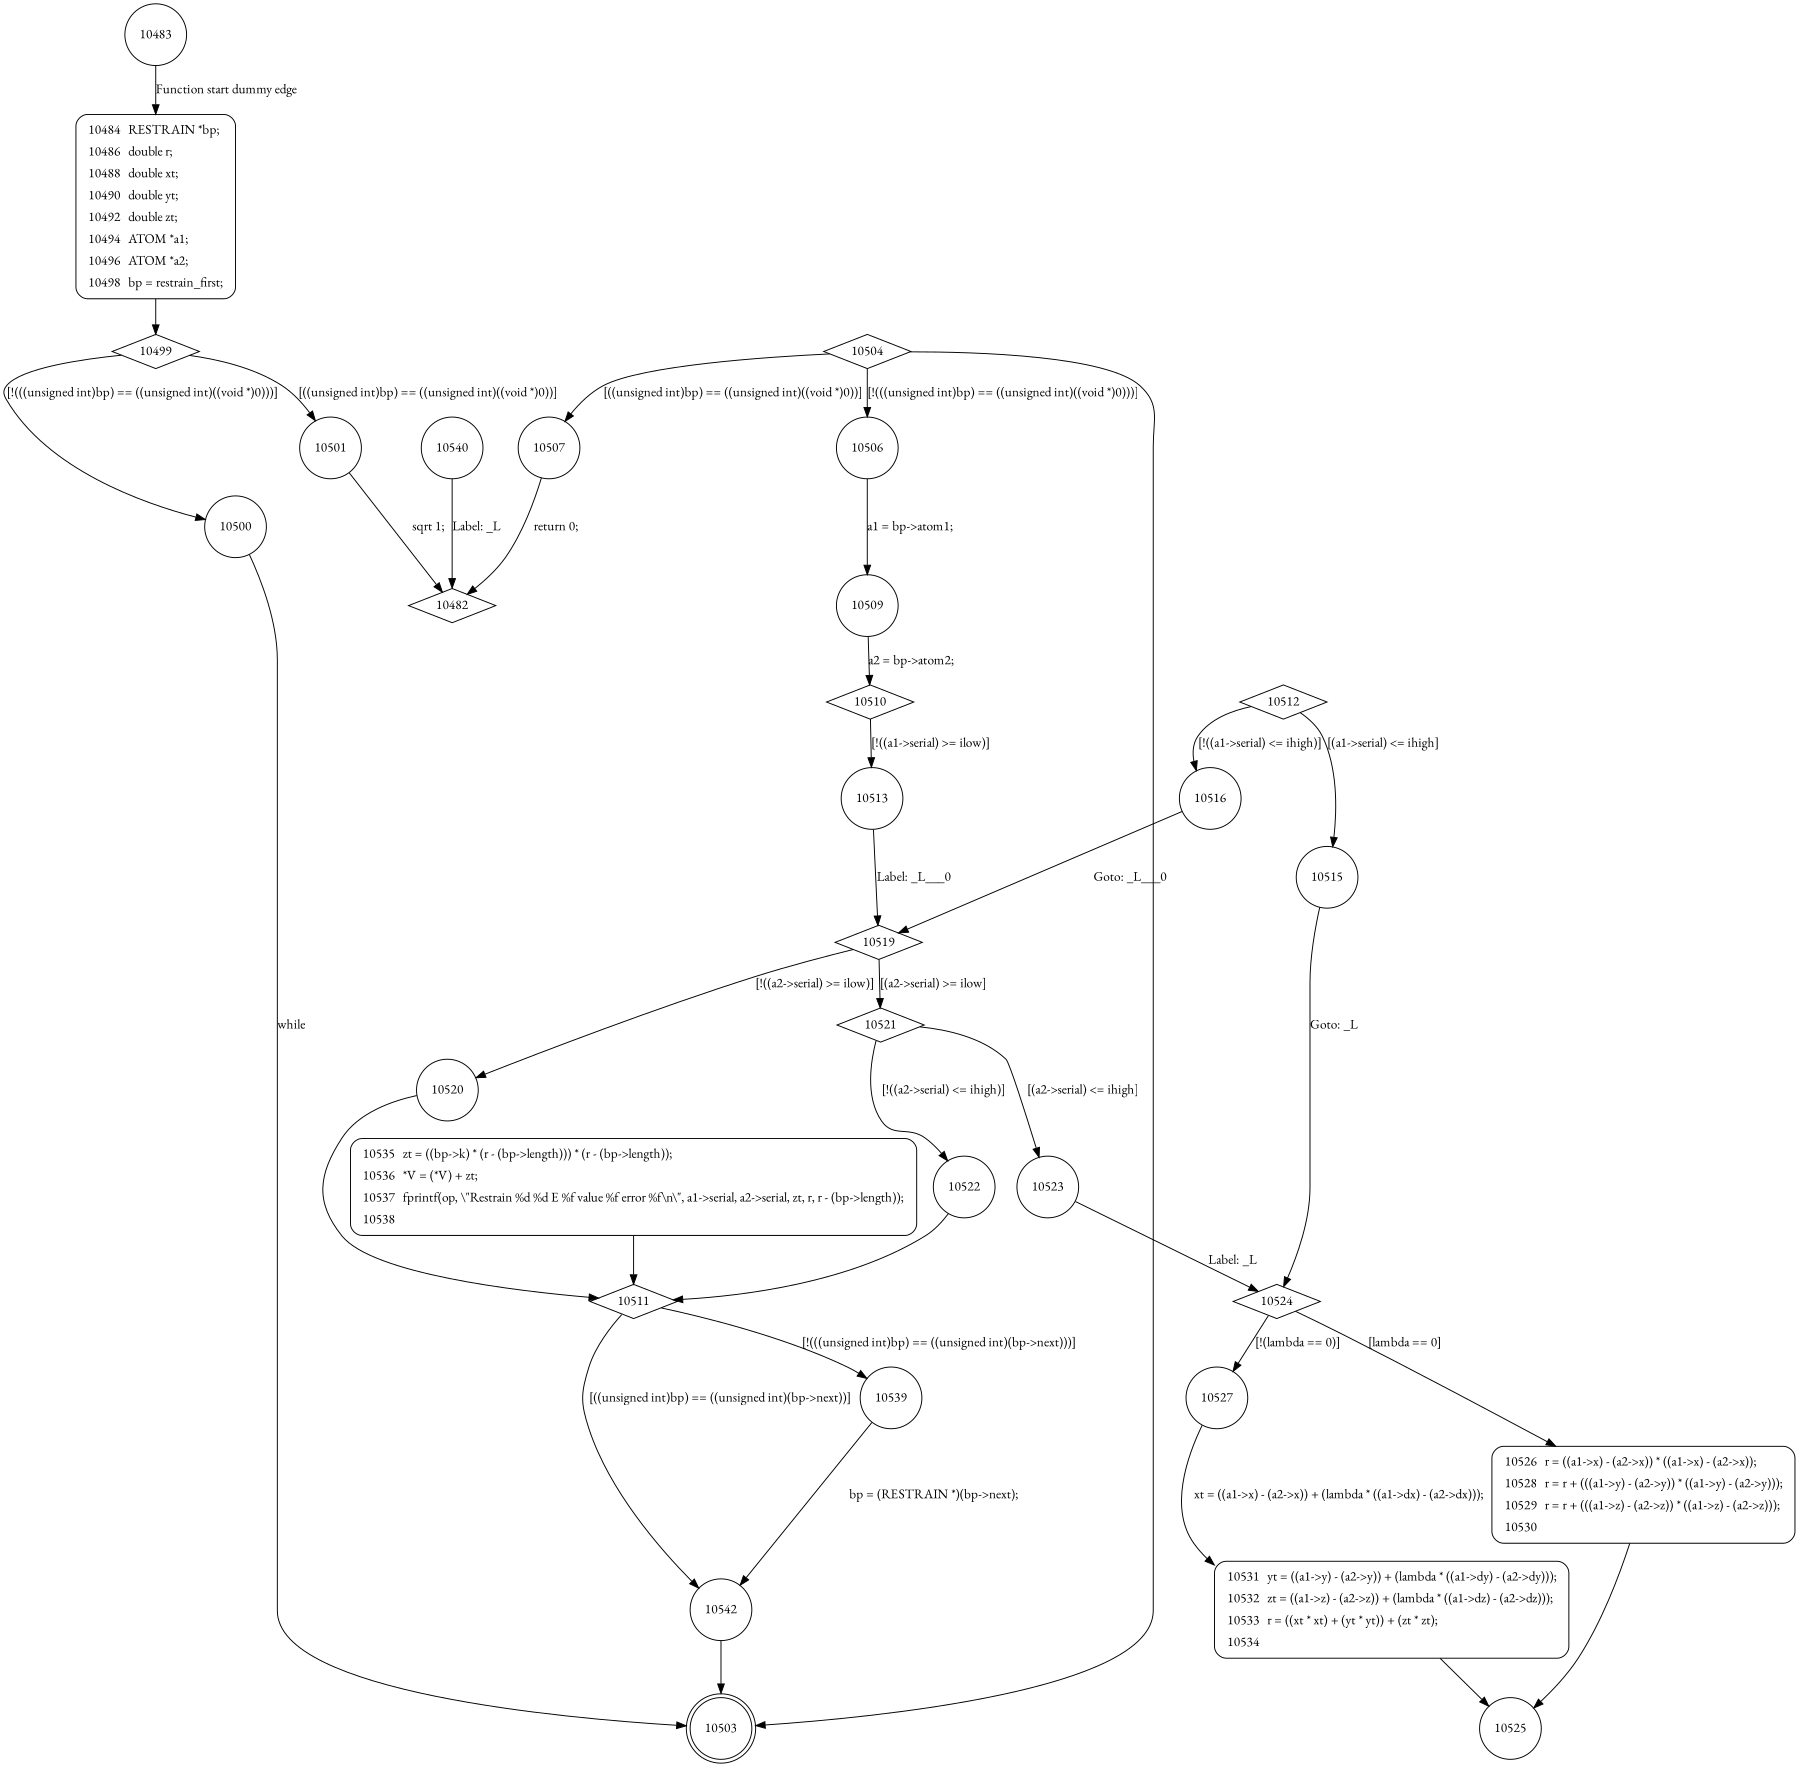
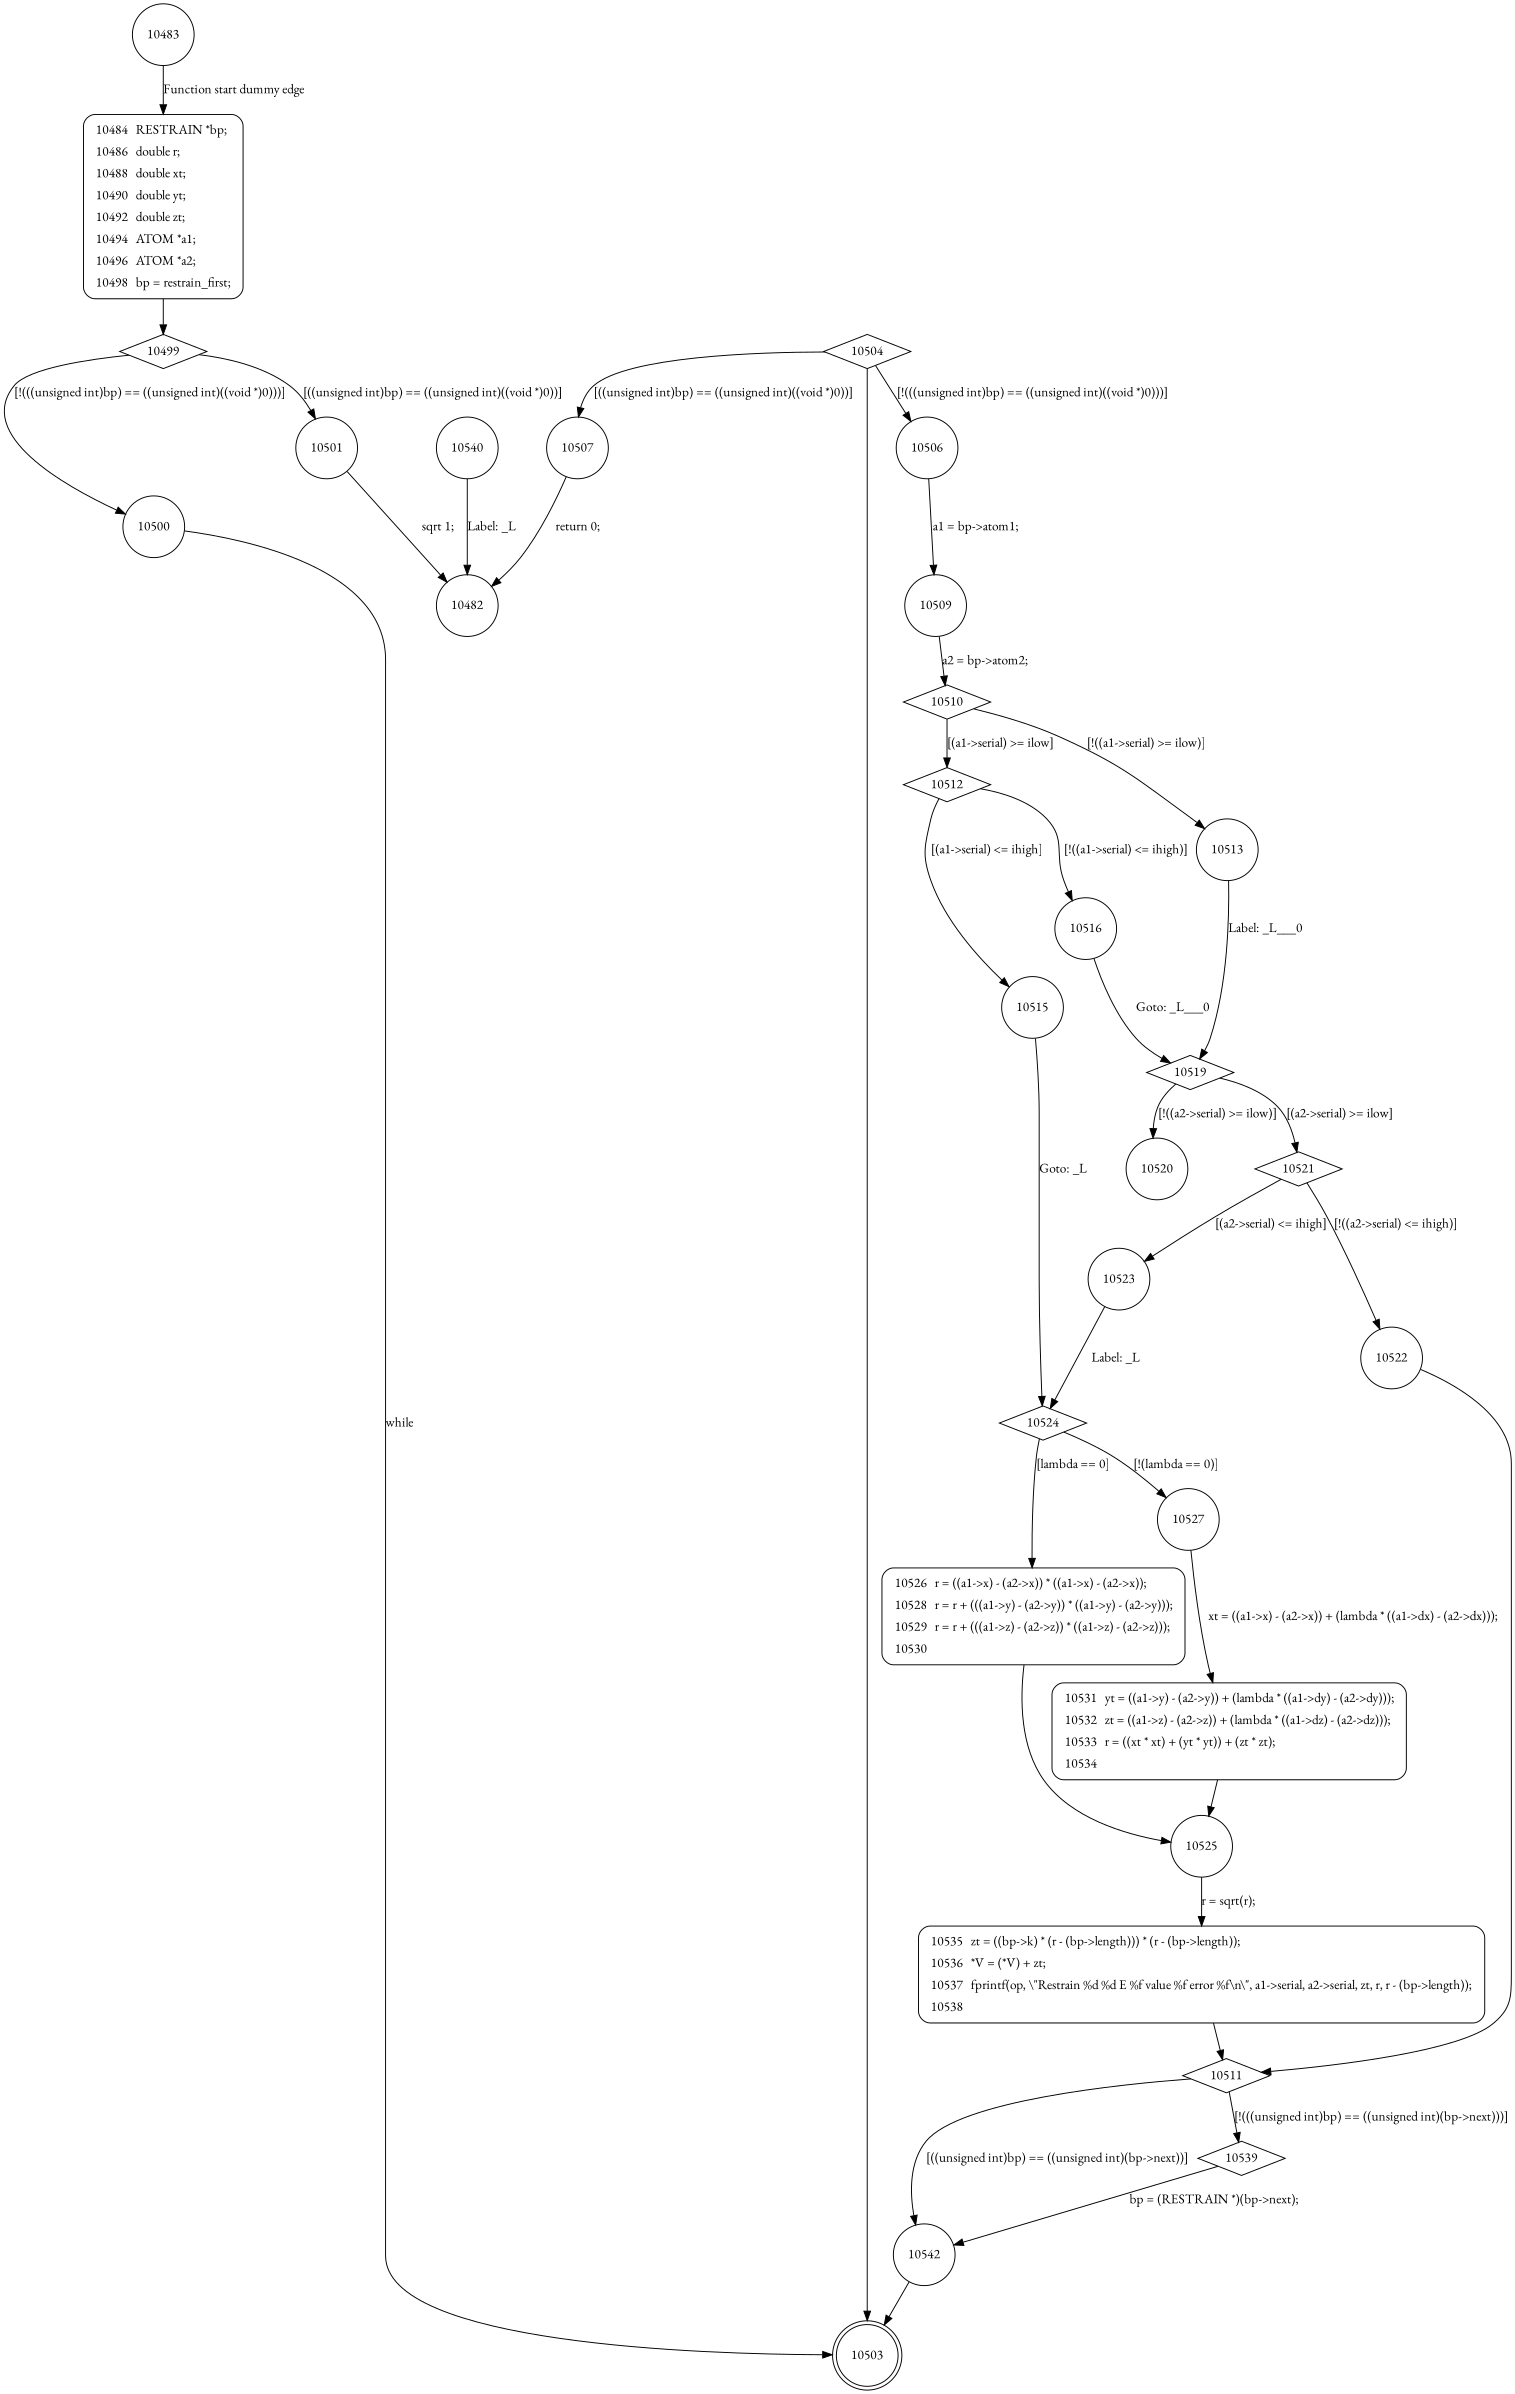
node "10482": shape diamond -> circle
edge "10510" -> "10512": added, label "[(a1->serial) >= ilow]"
edge "10520" -> "10511": removed
node "10539": shape circle -> diamond
edge "10525" -> "10535": added, label "r = sqrt(r);"
